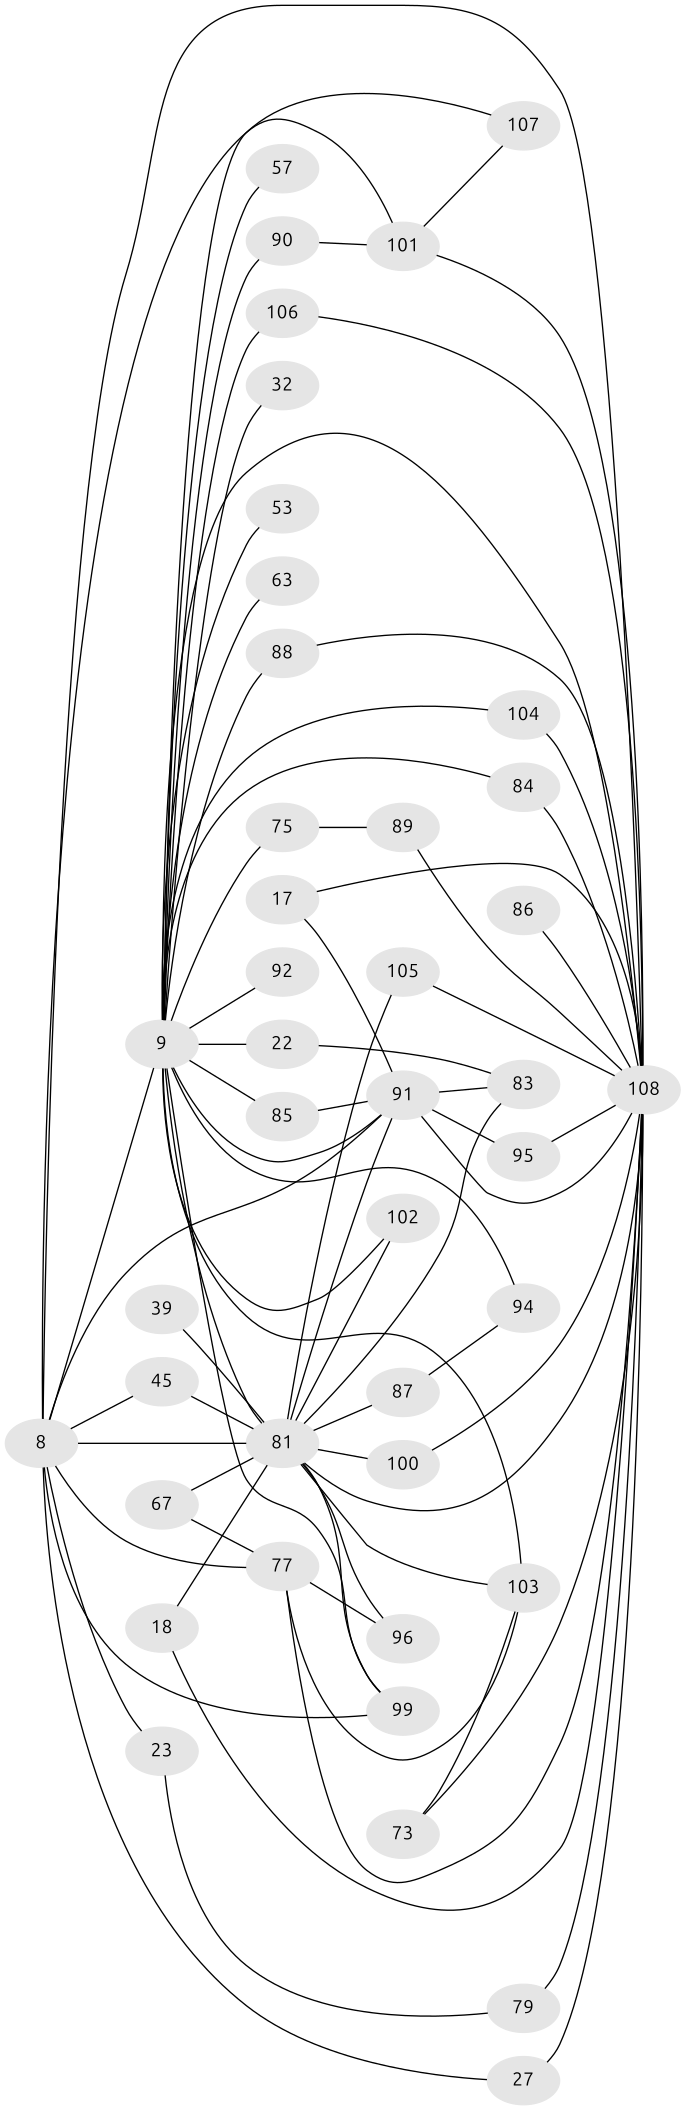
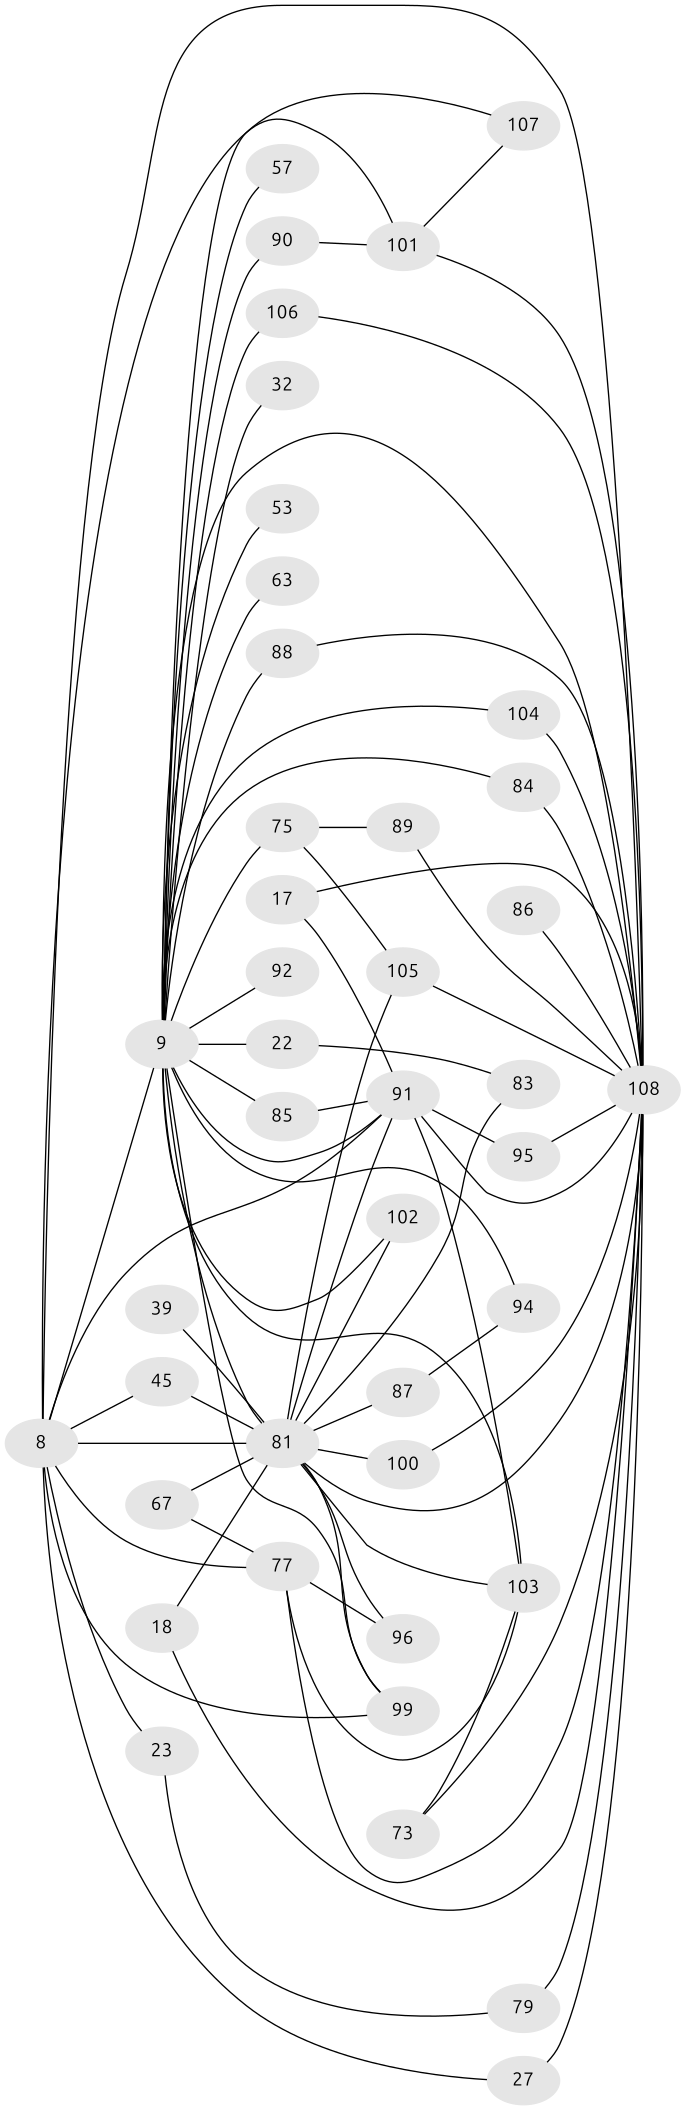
edge "75" -- "105": added
edge "83" -- "91": now "103" -- "91"
